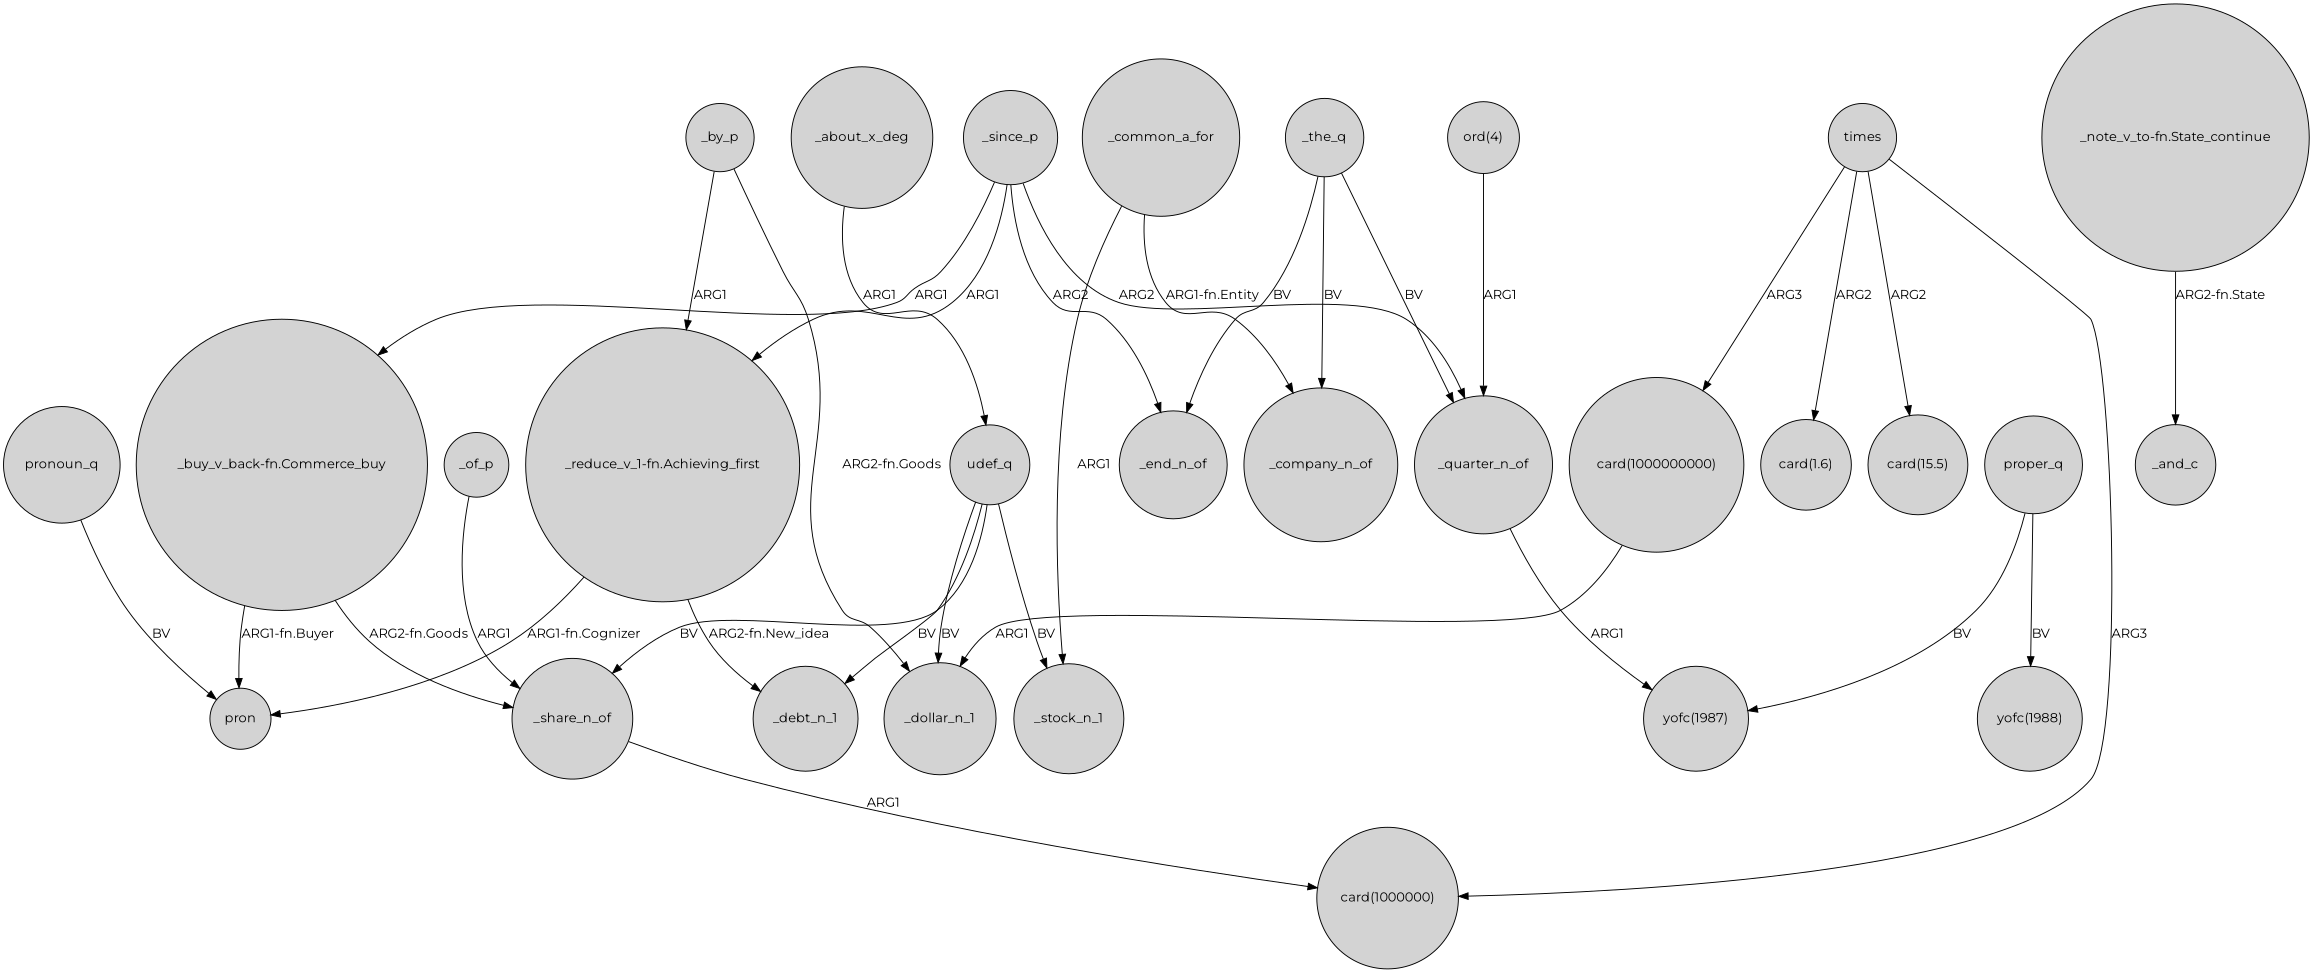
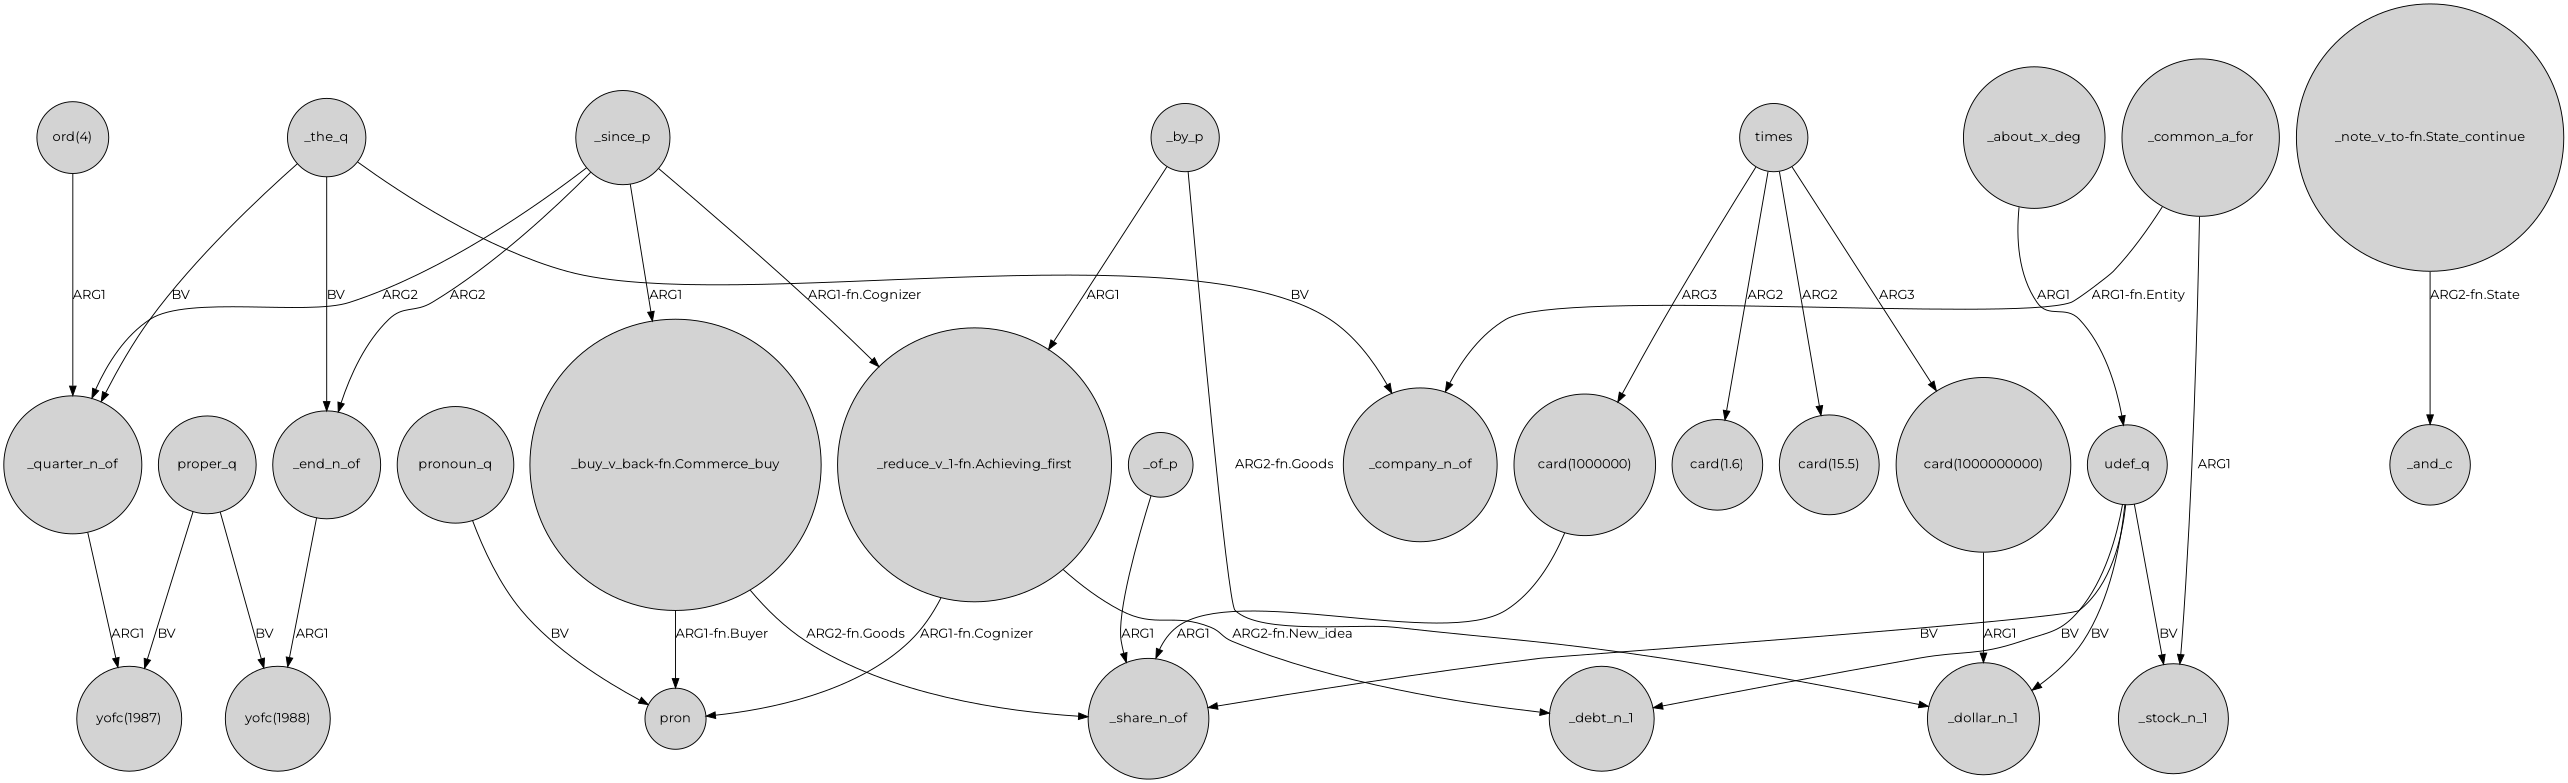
edge "_since_p" -> "_reduce_v_1-fn.Achieving_first": label "ARG1" -> "ARG1-fn.Cognizer"
edge "_end_n_of" -> "yofc(1988)": added, label "ARG1"
edge "_share_n_of" -> "card(1000000)": reversed
